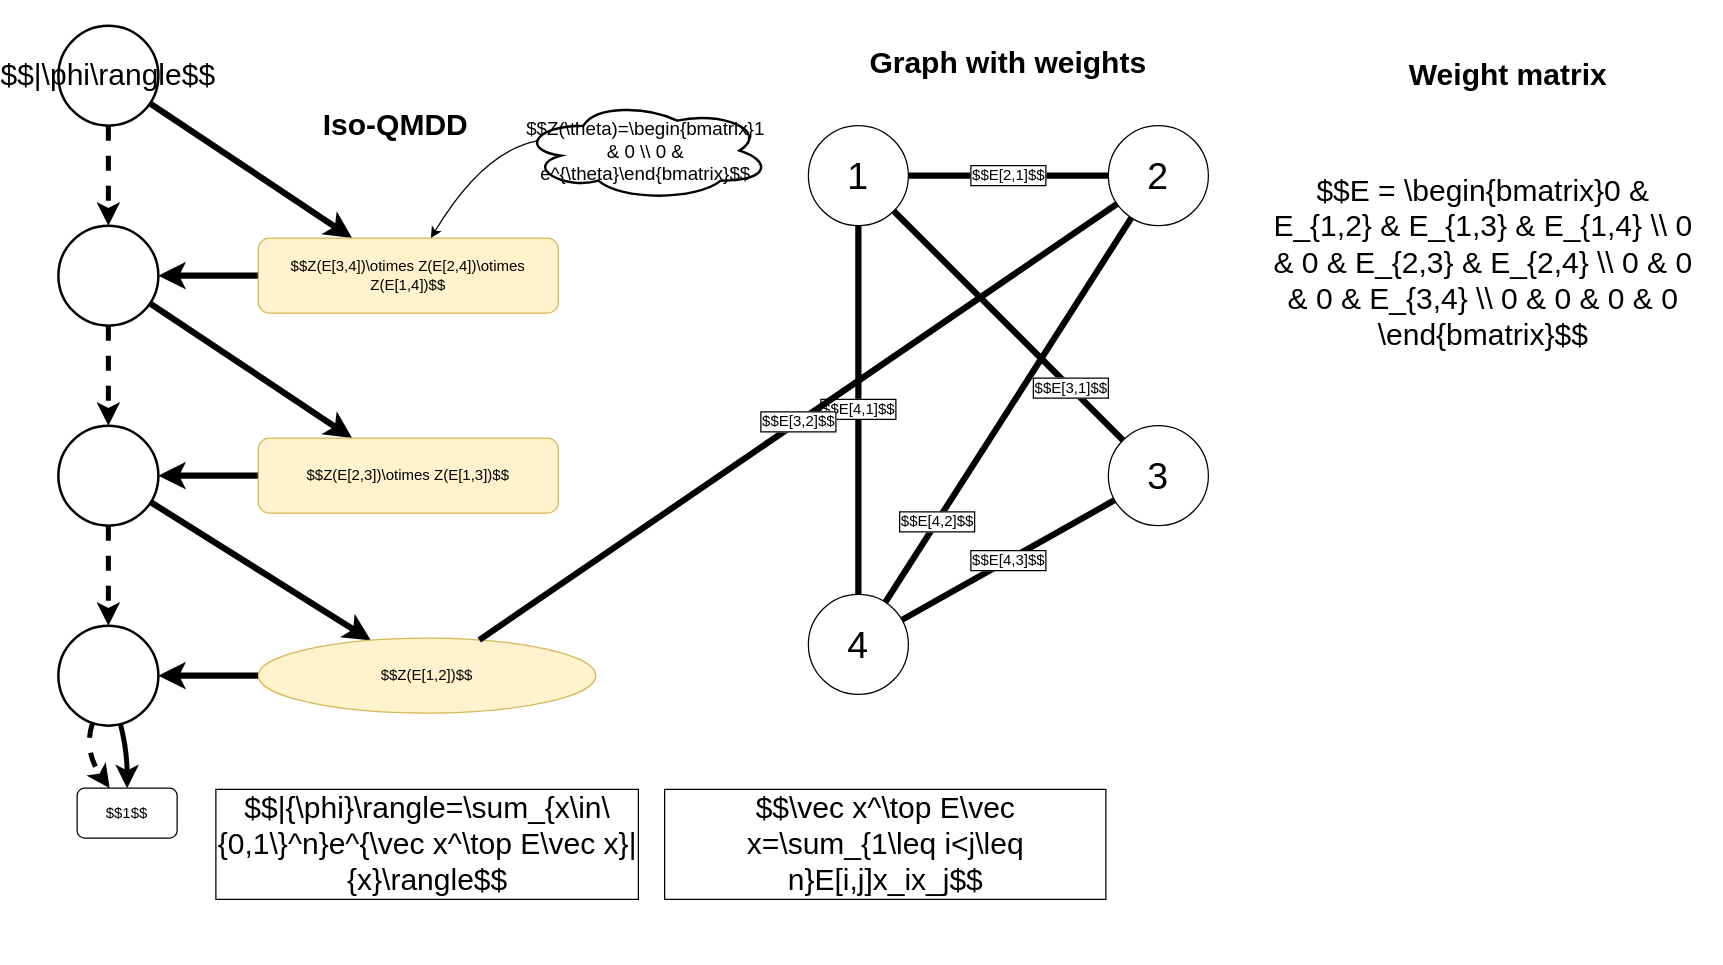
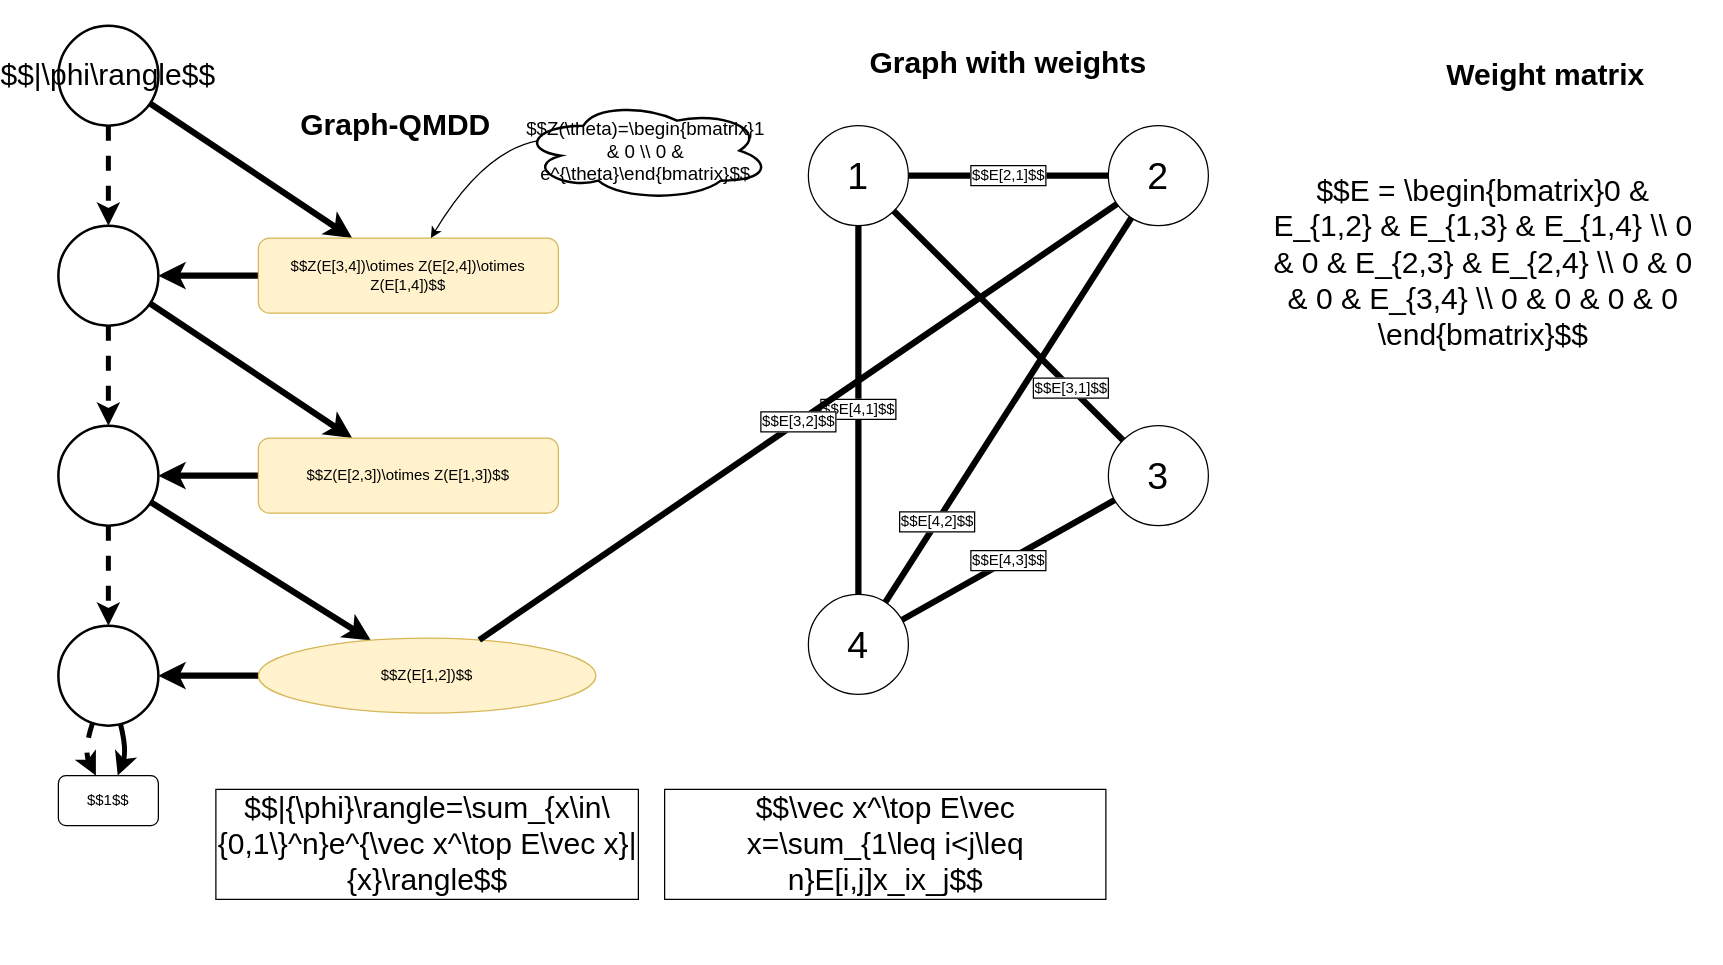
node "Weight matrix": moved (1508, 76) -> (1546, 76)
node "Iso-QMDD": label "Iso-QMDD" -> "Graph-QMDD"
node "$$1$$": moved (127, 813) -> (108, 801)
